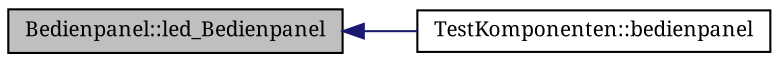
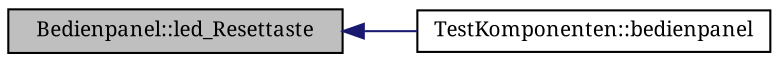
node "Bedienpanel::led_Bedienpanel": label "Bedienpanel::led_Bedienpanel" -> "Bedienpanel::led_Resettaste"
